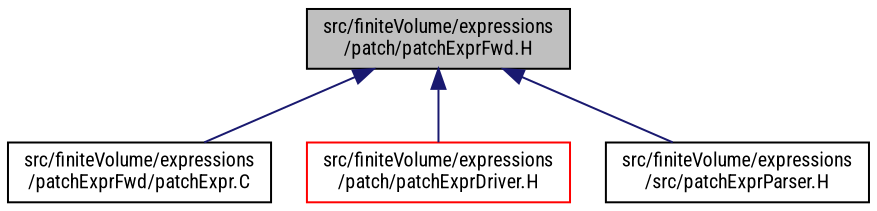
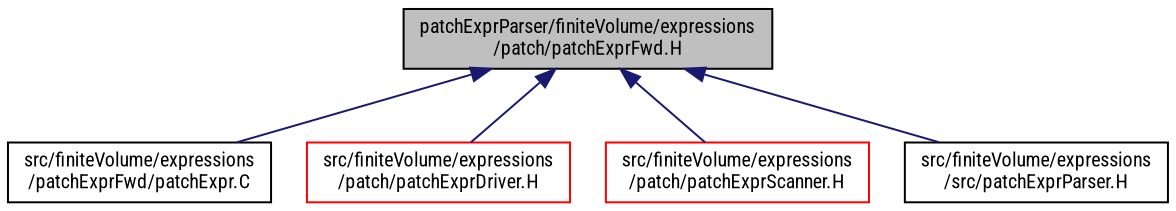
node "src/finiteVolume/expressions /patch/patchExprFwd.H": label "src/finiteVolume/expressions /patch/patchExprFwd.H" -> "patchExprParser/finiteVolume/expressions /patch/patchExprFwd.H"
node "src/finiteVolume/expressions /patch/patchExprScanner.H": added
